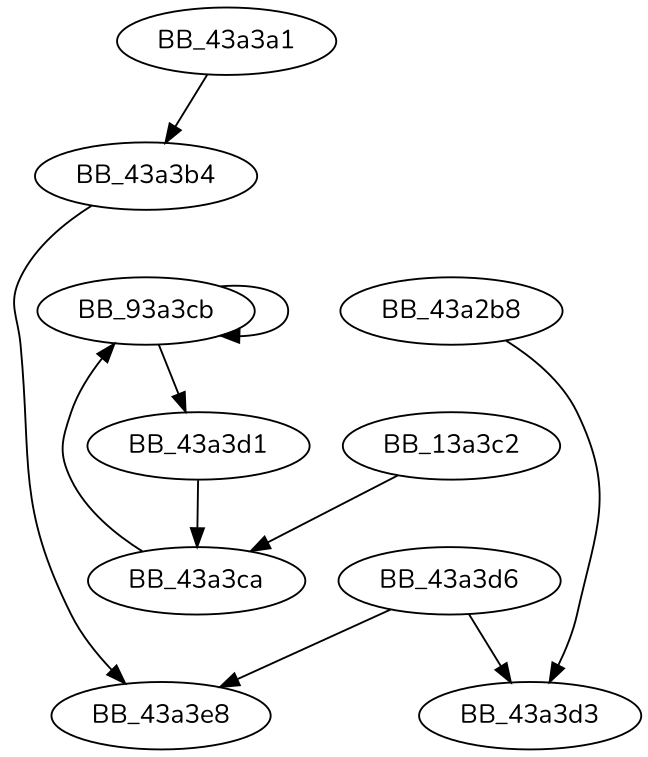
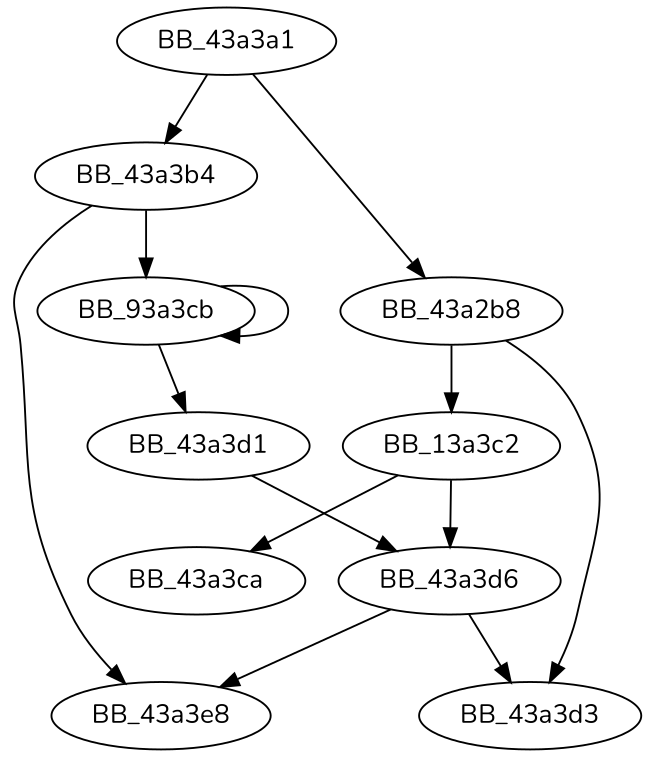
edge "BB_43a3a1" -> "BB_43a2b8": added
edge "BB_43a2b8" -> "BB_13a3c2": added
edge "BB_43a3ca" -> "BB_93a3cb": now "BB_43a3b4" -> "BB_93a3cb"
edge "BB_43a3d1" -> "BB_43a3ca": now "BB_43a3d1" -> "BB_43a3d6"
edge "BB_13a3c2" -> "BB_43a3d6": added
